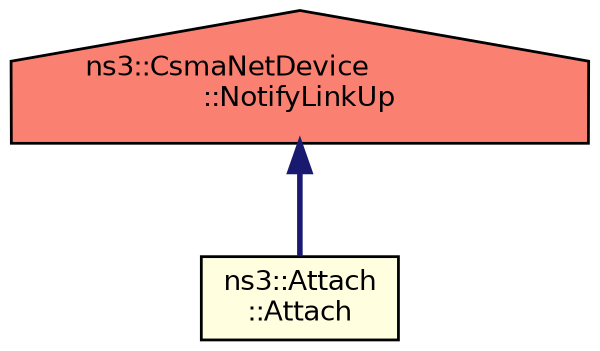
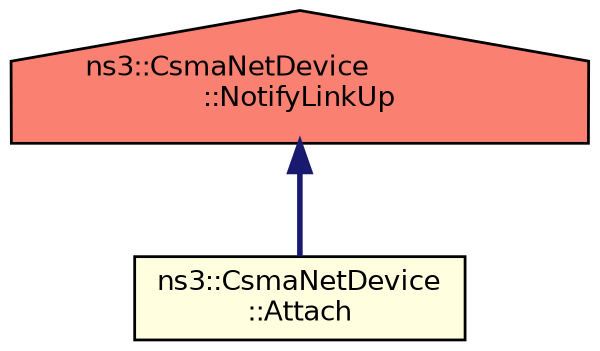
node "ns3::Attach ::Attach": label "ns3::Attach ::Attach" -> "ns3::CsmaNetDevice ::Attach"
